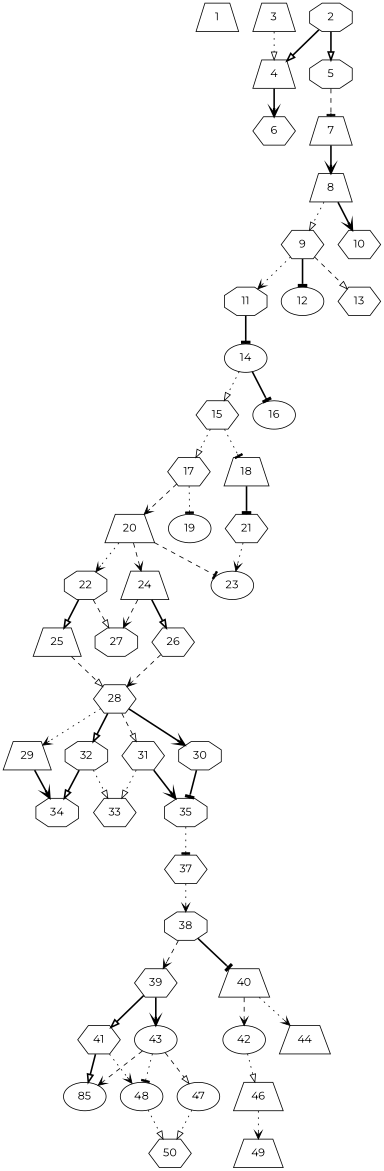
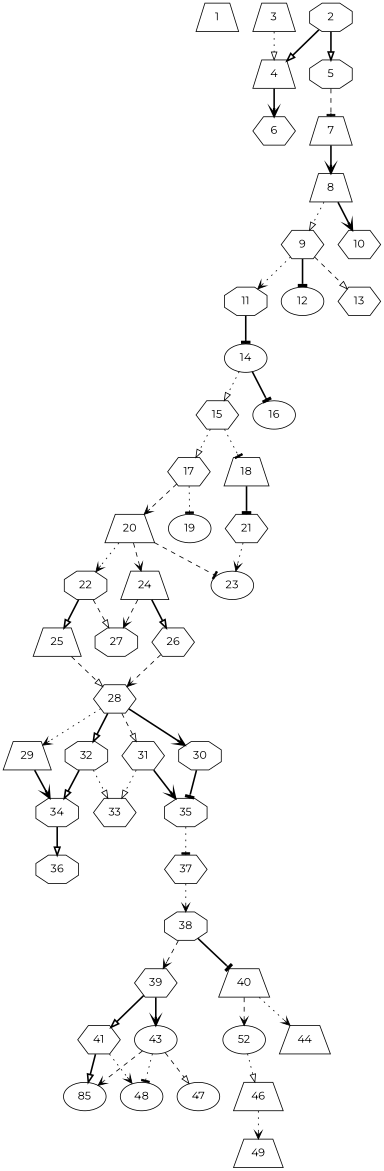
node "36": added
node "42": label "42" -> "52"
node "50": removed
